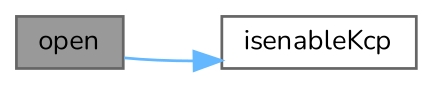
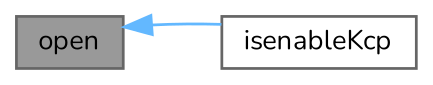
edge "open" -> "isenableKcp": reversed
